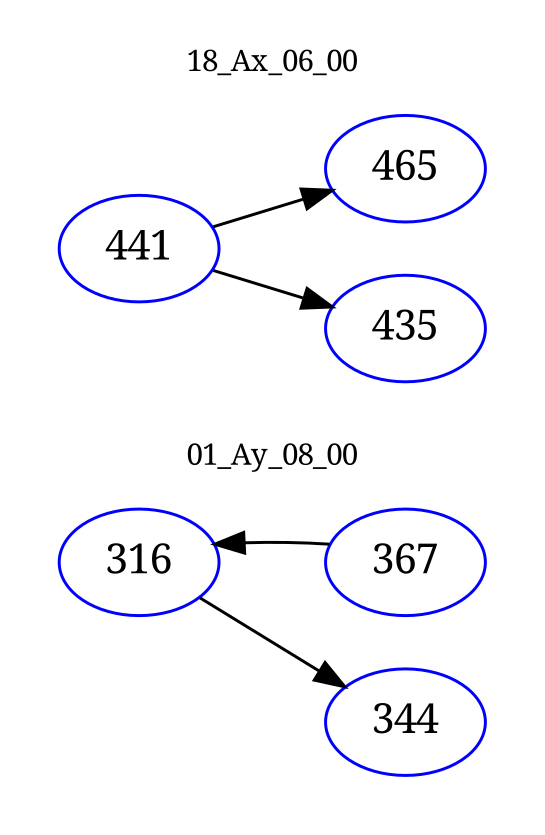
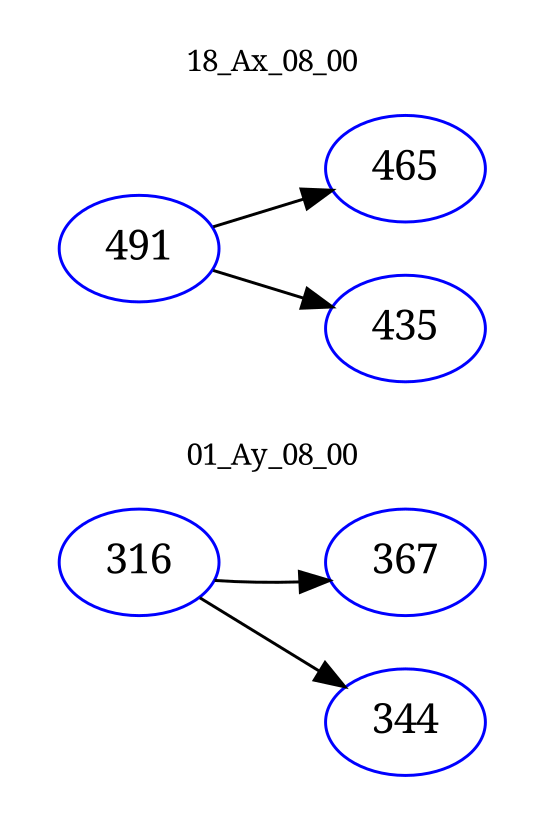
cluster "18_Ax_06_00": label "18_Ax_06_00" -> "18_Ax_08_00"
node "441": label "441" -> "491"
edge "367" -> "316": reversed
